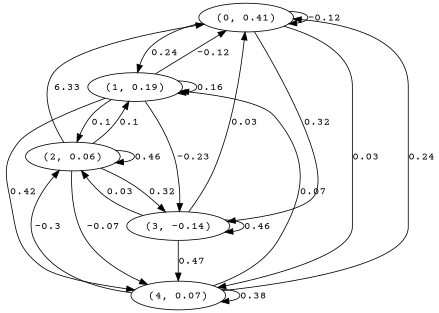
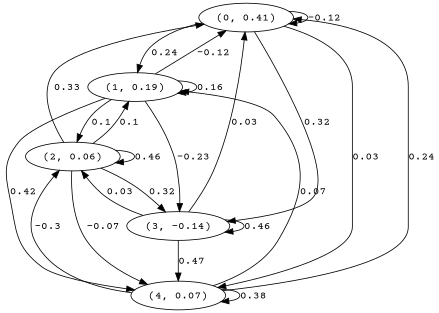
edge "(2, 0.06)" -> "(0, 0.41)": label "6.33" -> "0.33"
